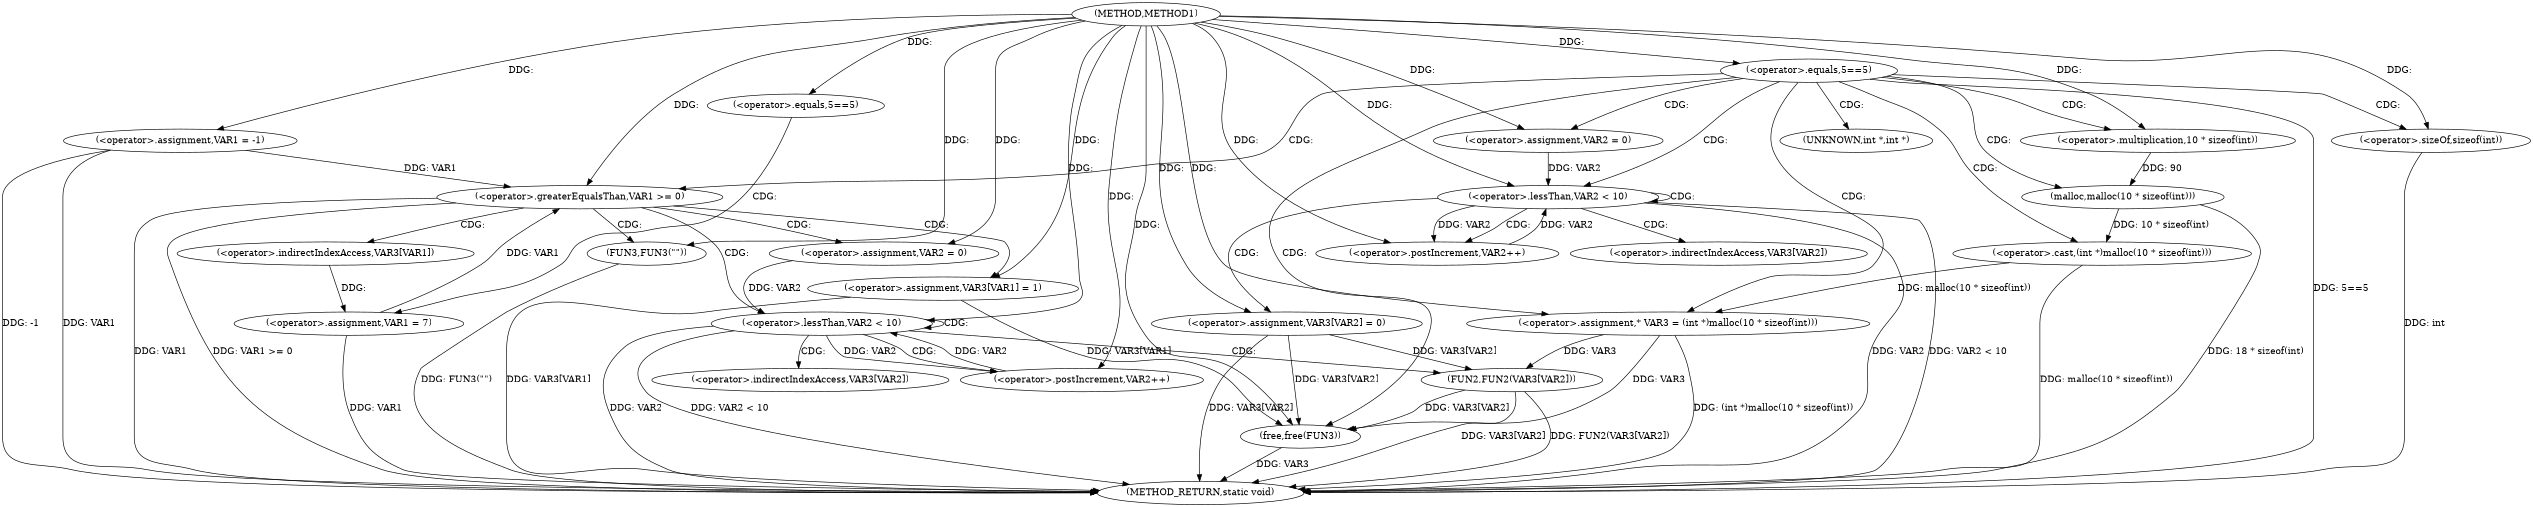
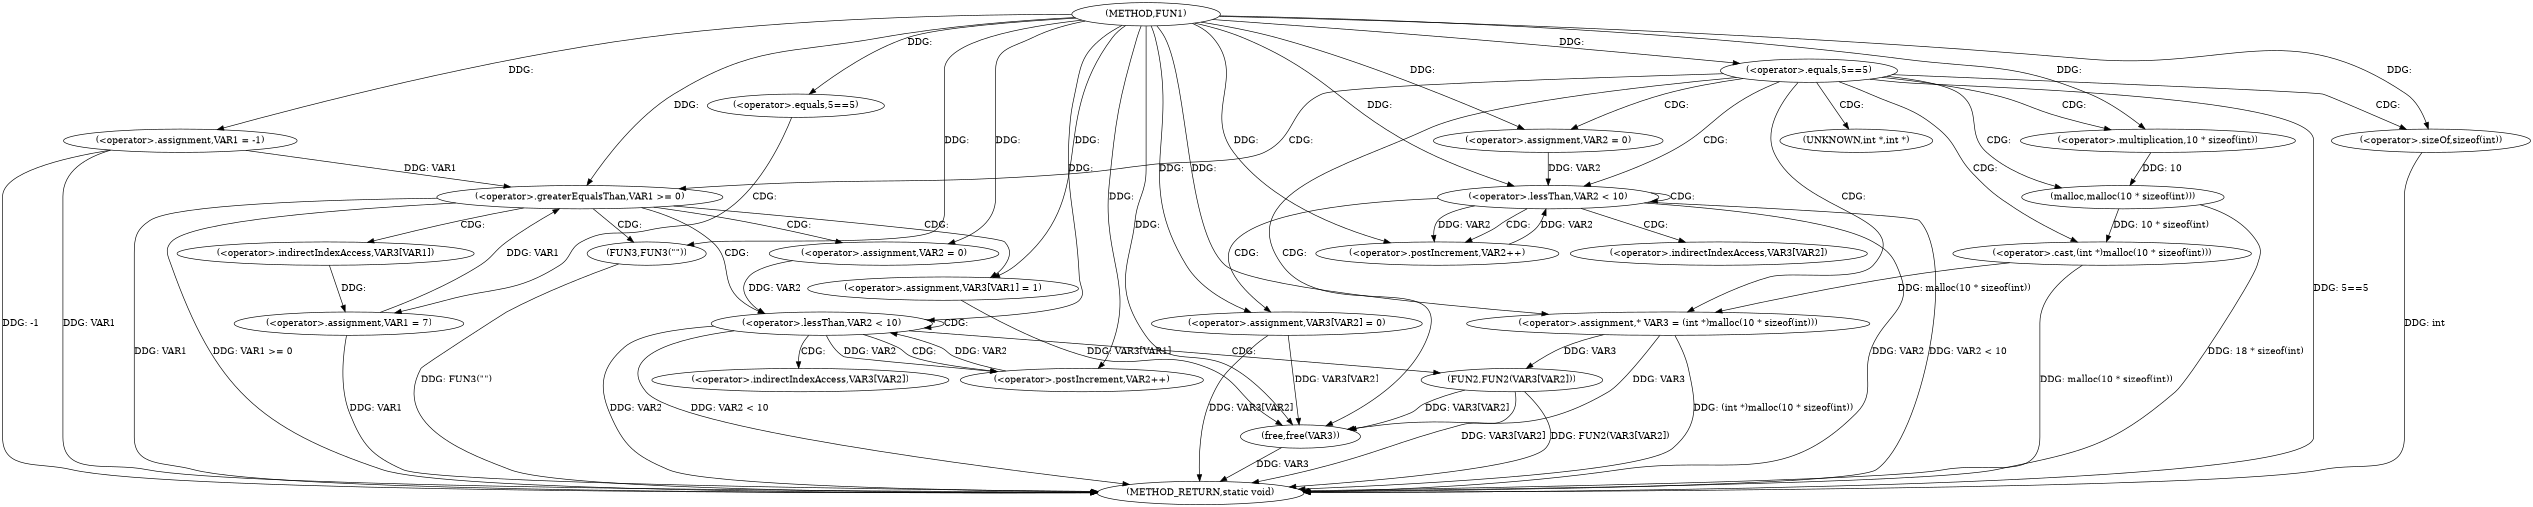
node "(METHOD,METHOD1)": label "(METHOD,METHOD1)" -> "(METHOD,FUN1)"
edge "(<operator>.multiplication,10 * sizeof(int))" -> "(malloc,malloc(10 * sizeof(int)))": label "DDG: 90" -> "DDG: 10"
edge "(<operator>.assignment,VAR3[VAR2] = 0)" -> "(FUN2,FUN2(VAR3[VAR2]))": removed, label "DDG: VAR3[VAR2]"
node "(free,free(FUN3))": label "(free,free(FUN3))" -> "(free,free(VAR3))"
edge "(<operator>.assignment,VAR3[VAR1] = 1)" -> "(METHOD_RETURN,static void)": removed, label "DDG: VAR3[VAR1]"
